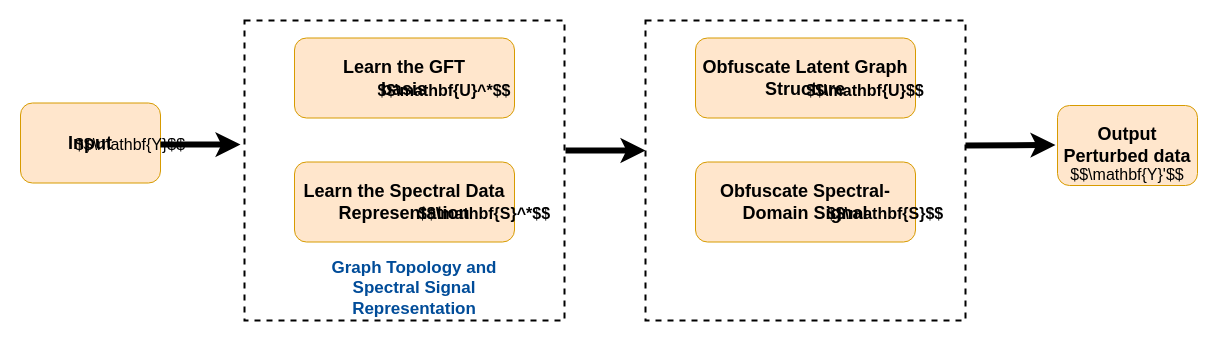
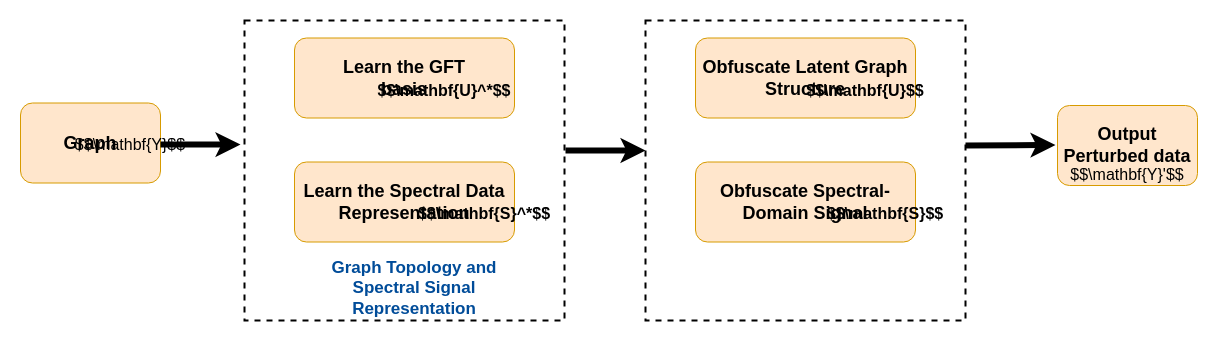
node "Input": label "Input" -> "Graph"
